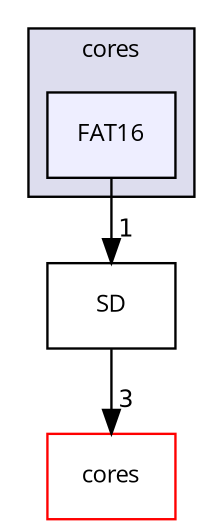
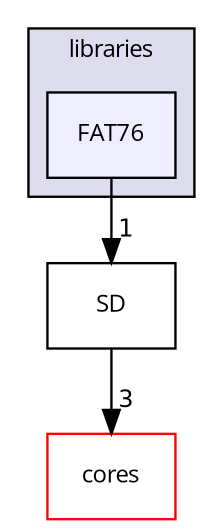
cluster "cores": label "cores" -> "libraries"
node "FAT16": label "FAT16" -> "FAT76"
